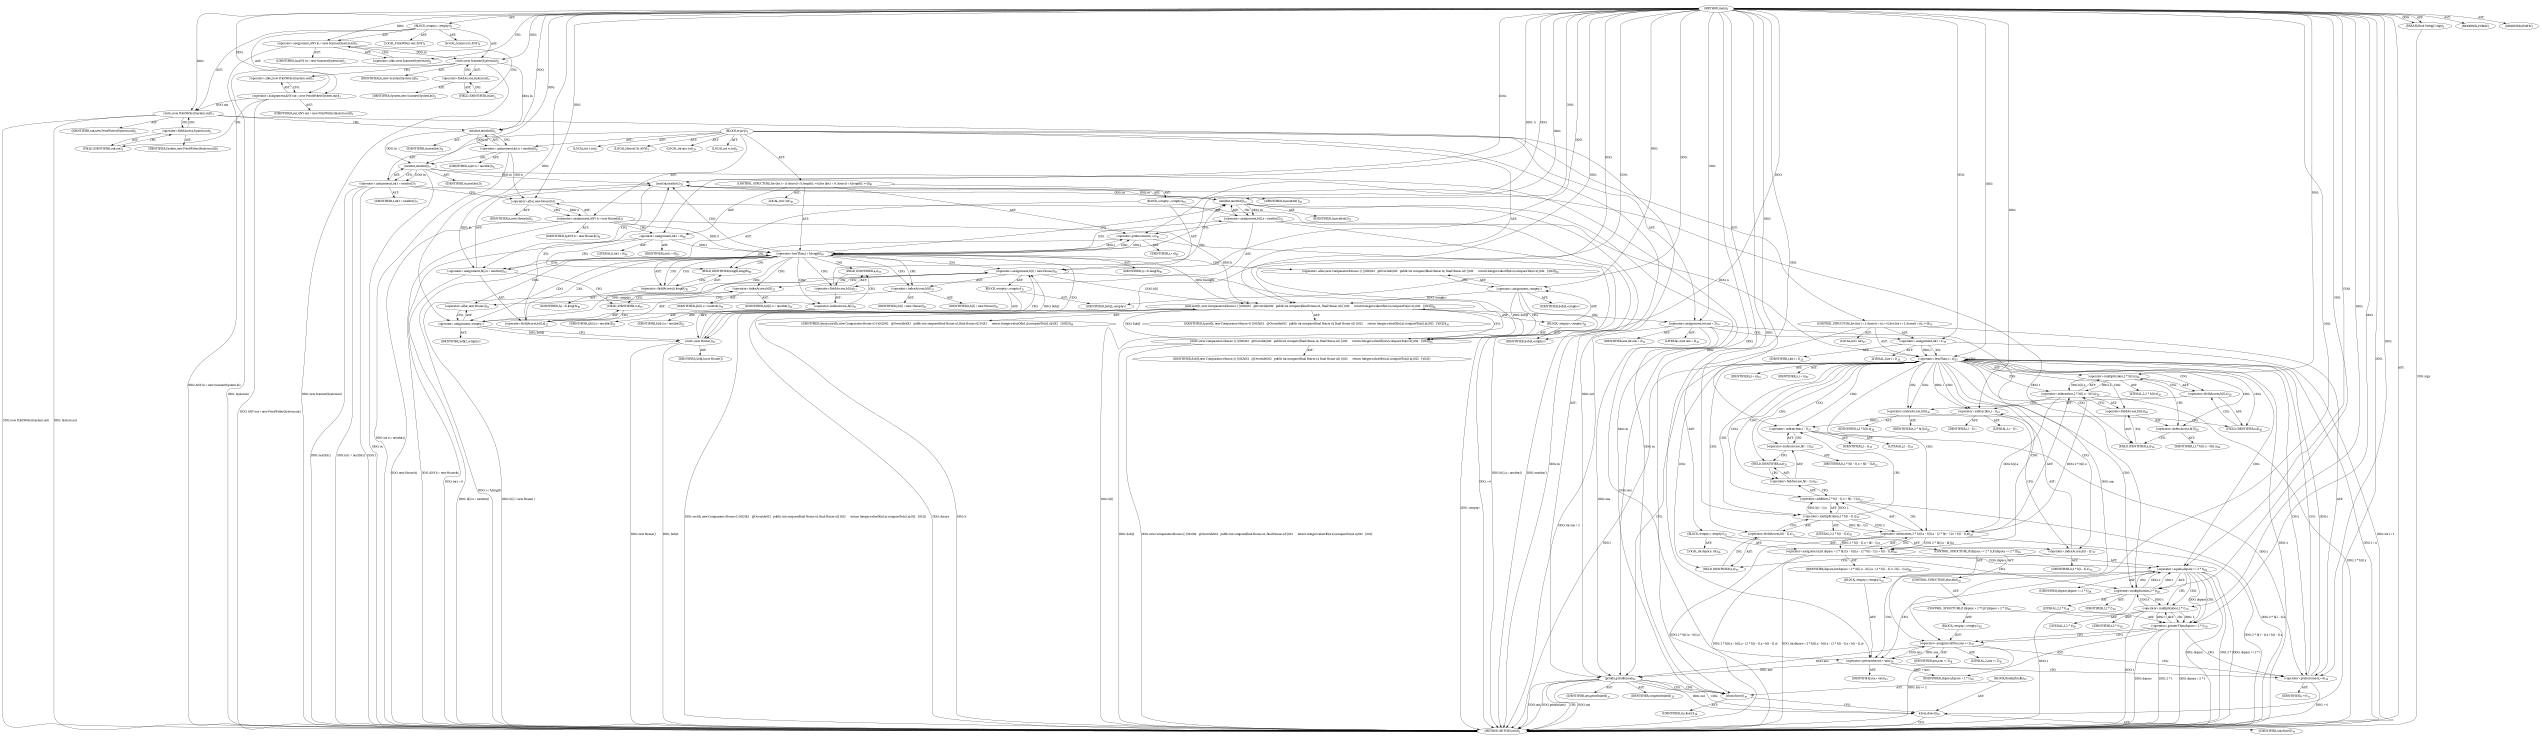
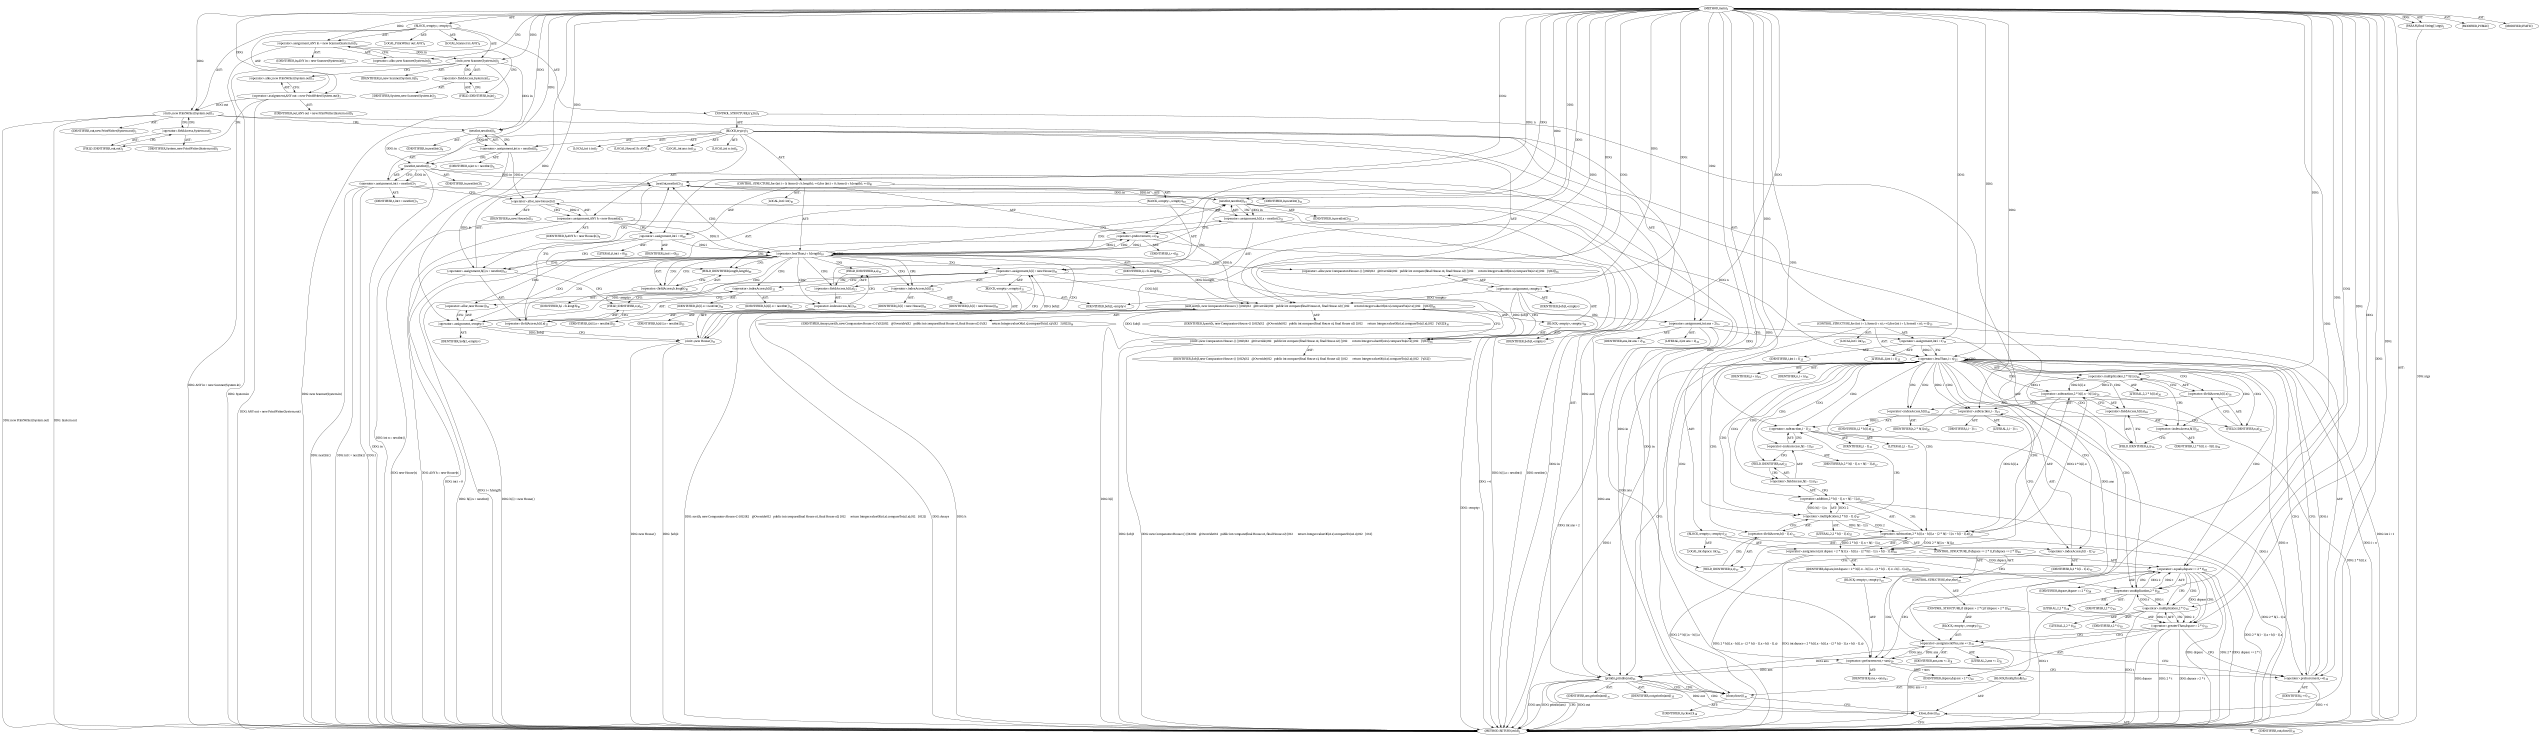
node "(CONTROL_STRUCTURE,try,try)": added
node "(IDENTIFIER,$obj2,new House())": removed
edge "(<operator>.subtraction,2 * h[i].x - h[i].a)" -> "(<operator>.multiplication,2 * h[i].x)": now "(IDENTIFIER,h,2 * h[i].x)" -> "(<operator>.multiplication,2 * h[i].x)"
